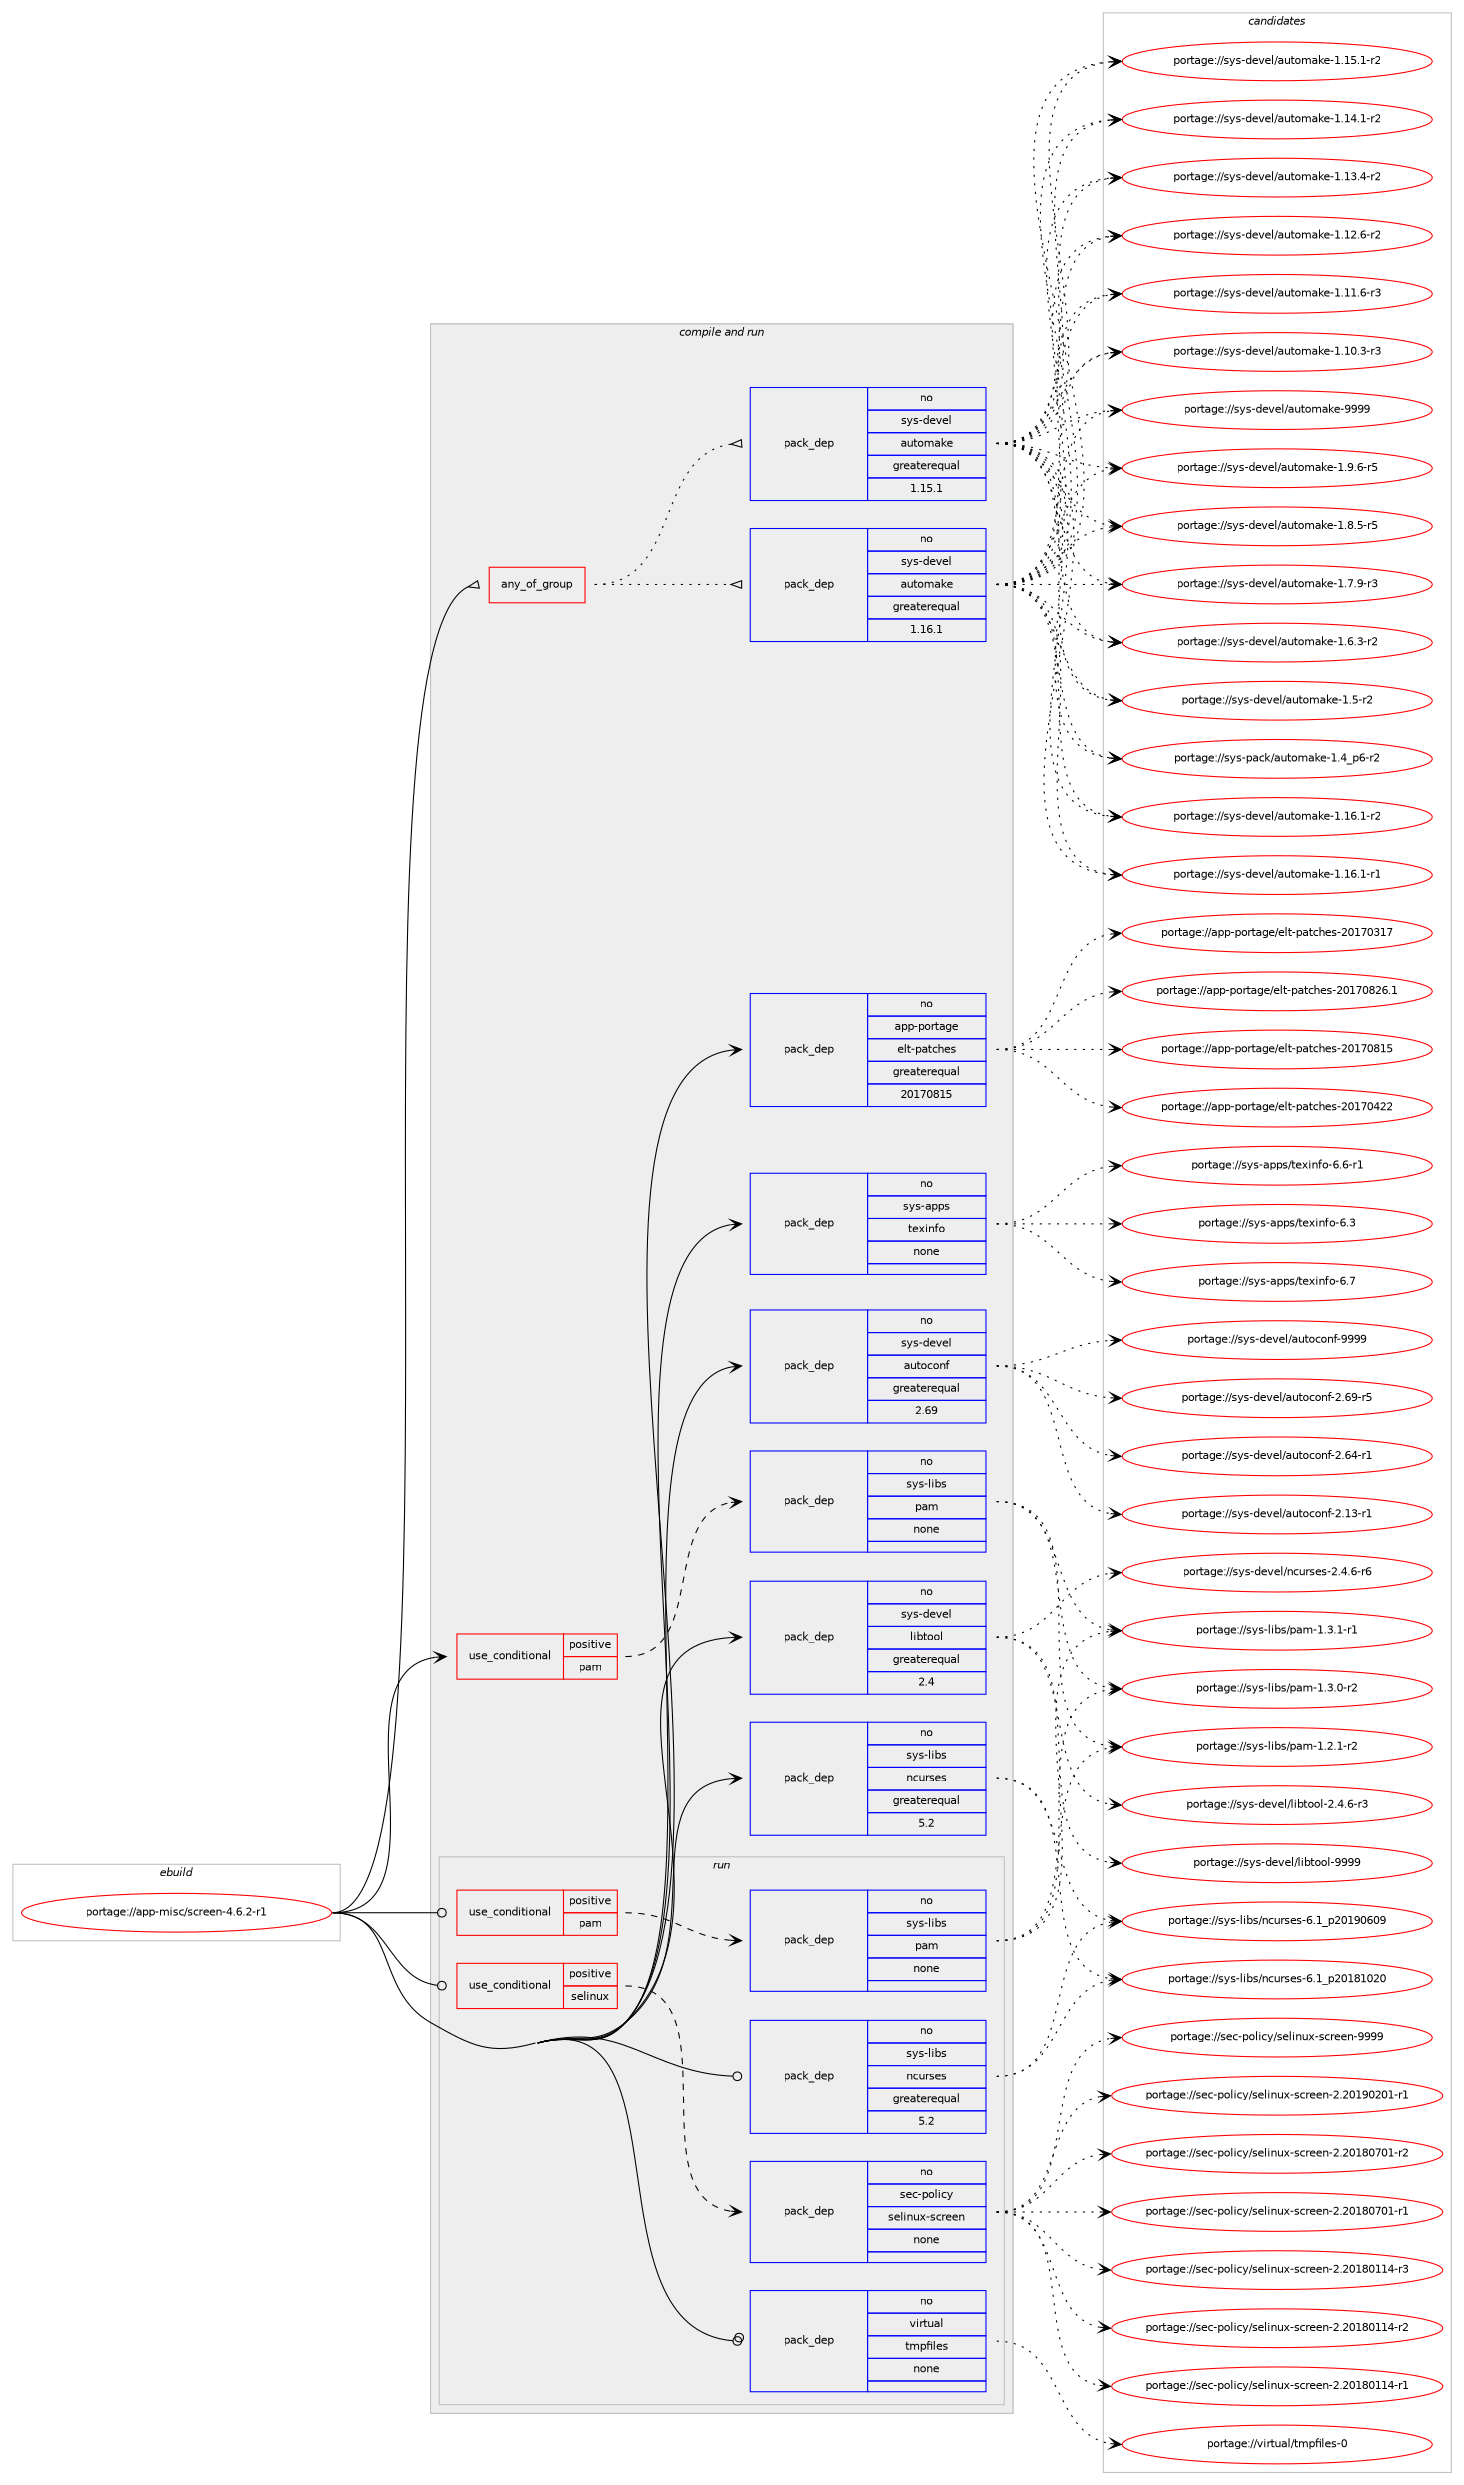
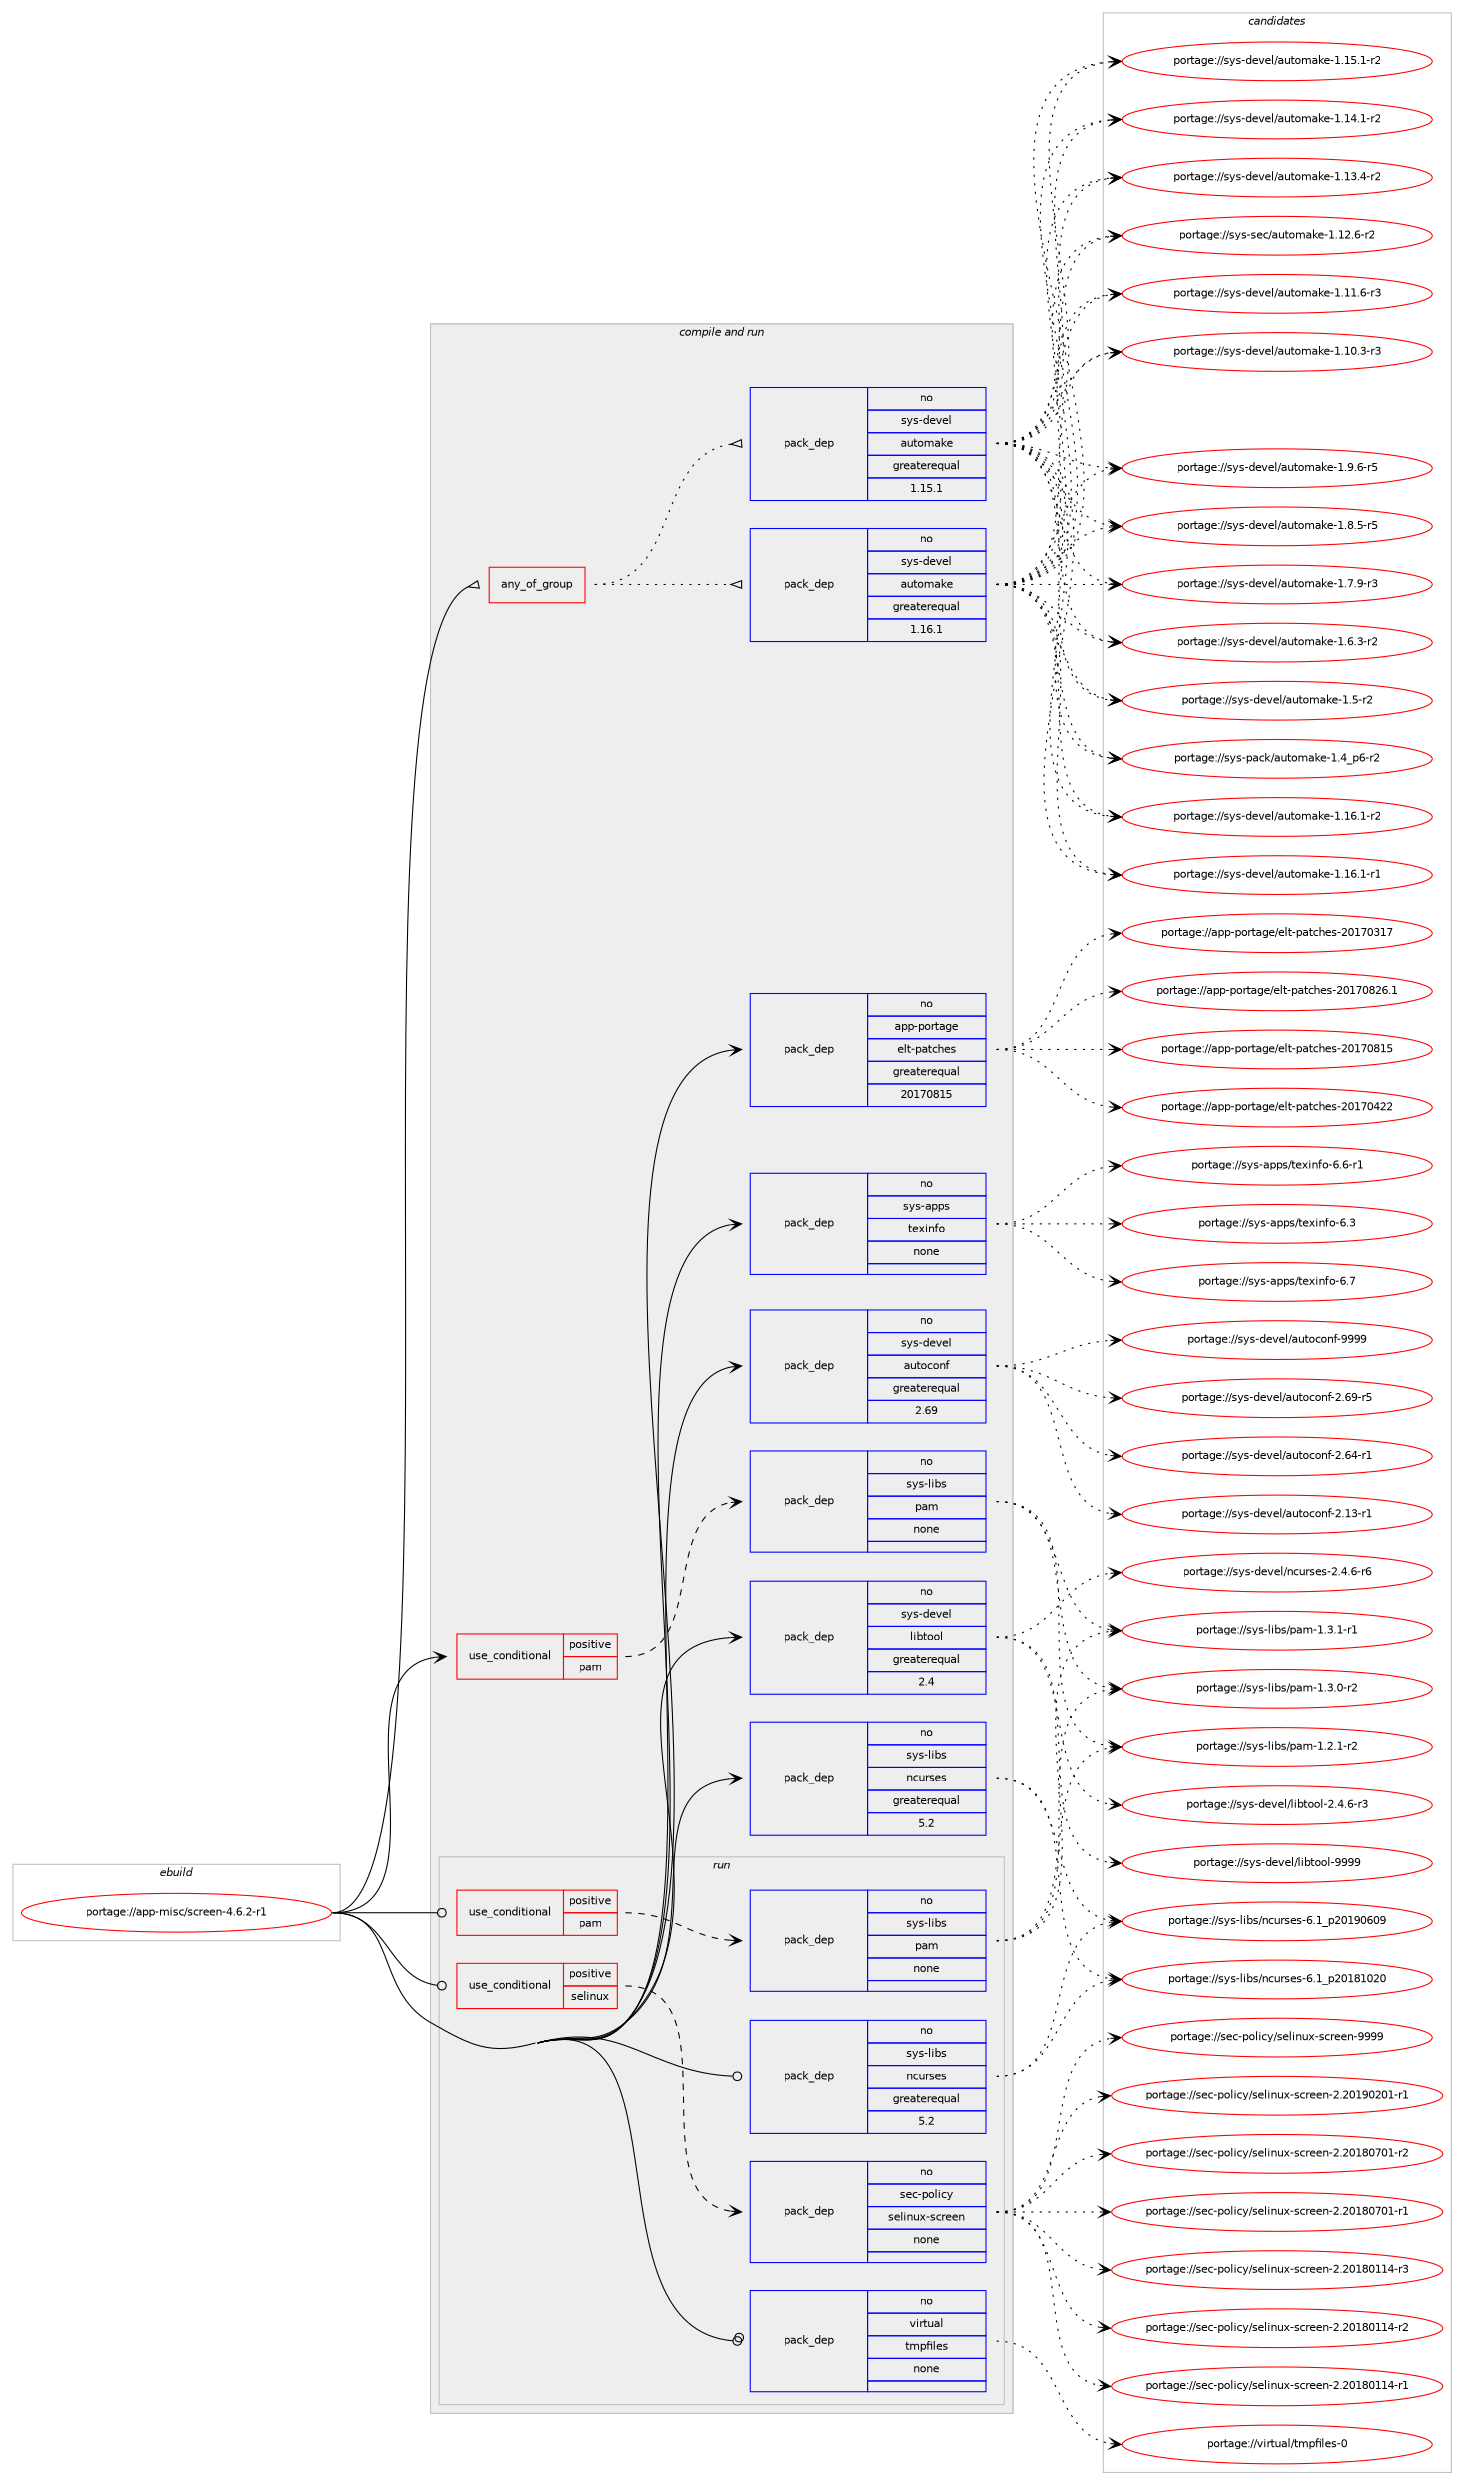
node "portage://sys-devel/automake-1.12.6-r2": label "portage://sys-devel/automake-1.12.6-r2" -> "portage://sys-sec/automake-1.12.6-r2"
node "portage://sys-devel/automake-9999": removed
